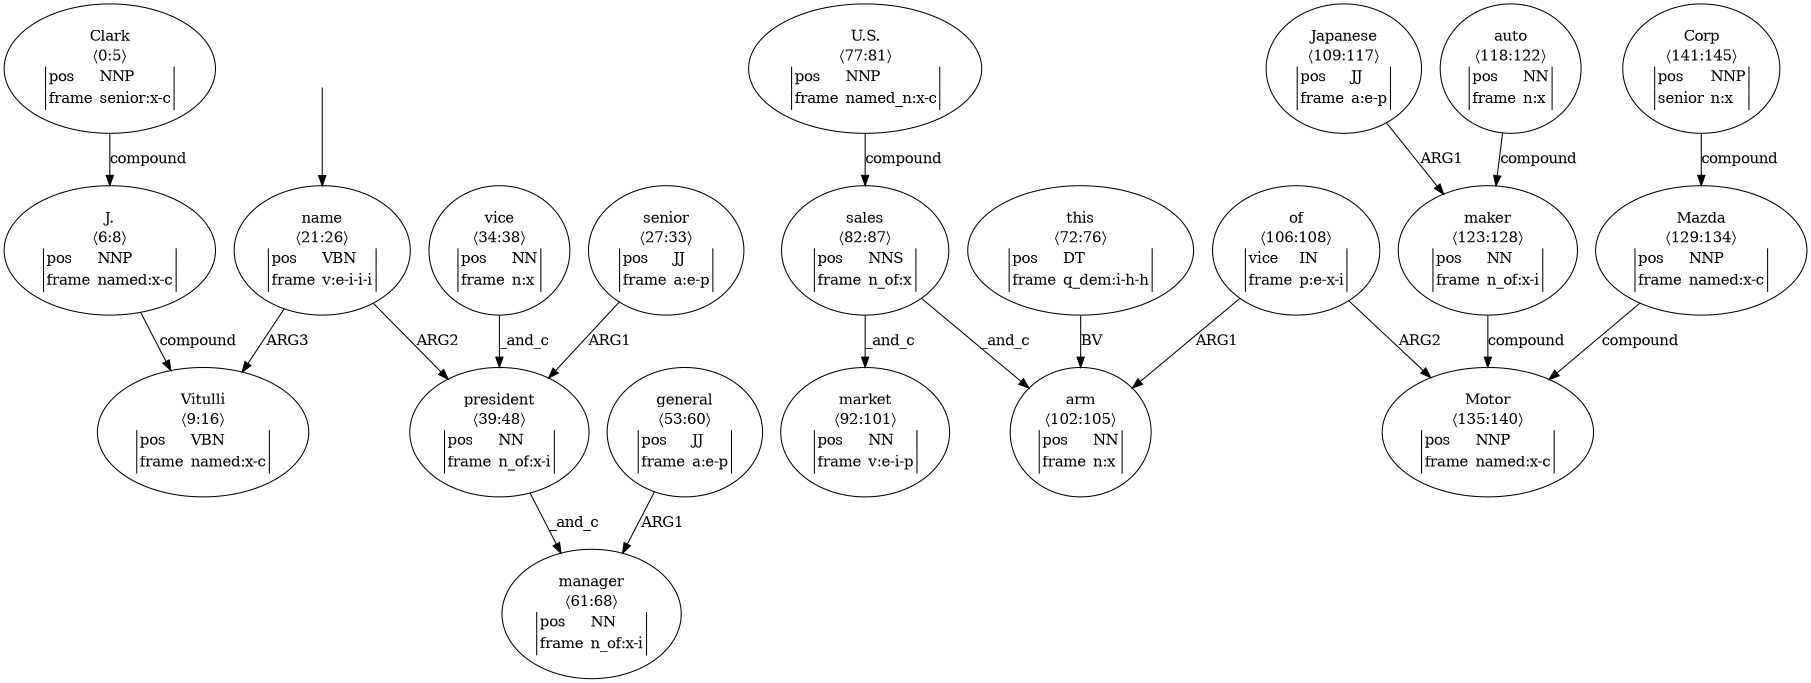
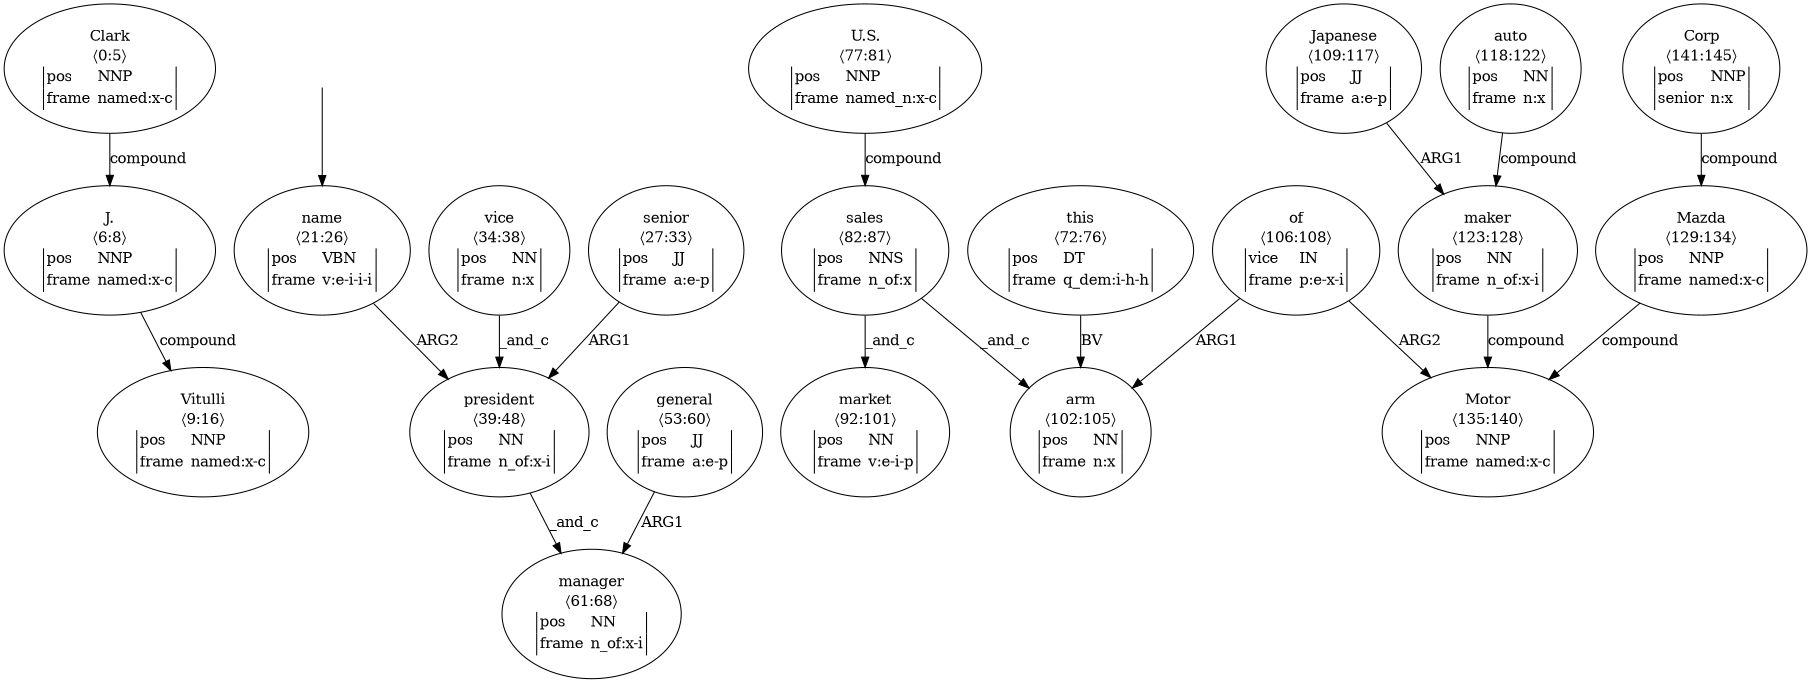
node "Clark": text "senior:x-c" -> "named:x-c"
edge "name" -> "Vitulli": removed, label "ARG3"
node "Vitulli": text "VBN" -> "NNP"
